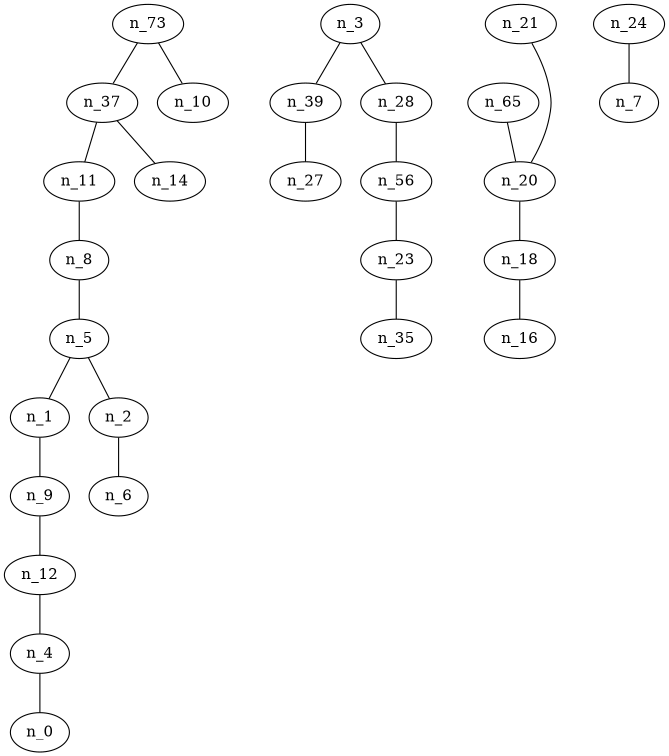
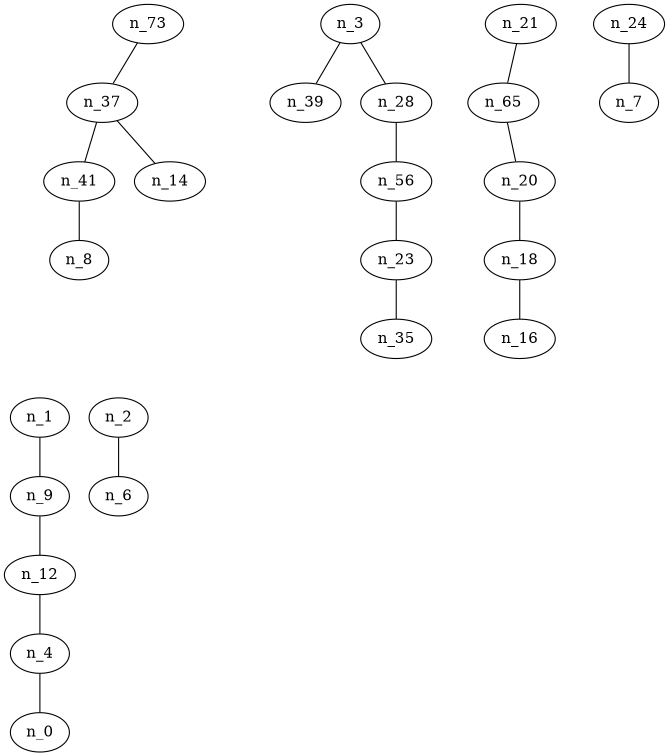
node "n_10": removed
edge "n_21" -- "n_20": now "n_21" -- "n_65"
node "n_11": label "n_11" -> "n_41"
node "n_27": removed
node "n_5": removed
